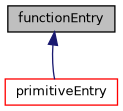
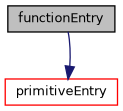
edge "primitiveEntry" -> "functionEntry": reversed
